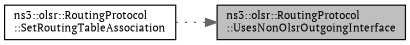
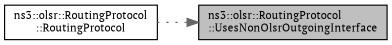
node "ns3::olsr::RoutingProtocol ::SetRoutingTableAssociation": label "ns3::olsr::RoutingProtocol ::SetRoutingTableAssociation" -> "ns3::olsr::RoutingProtocol ::RoutingProtocol"
